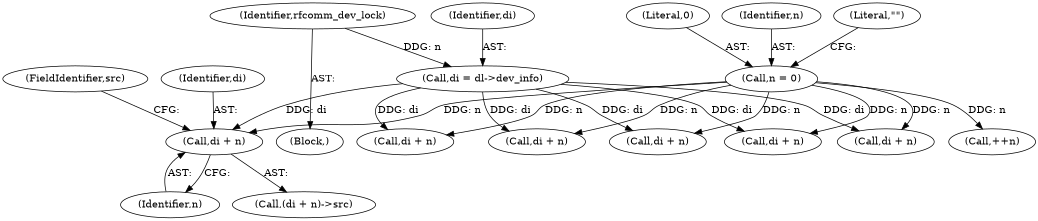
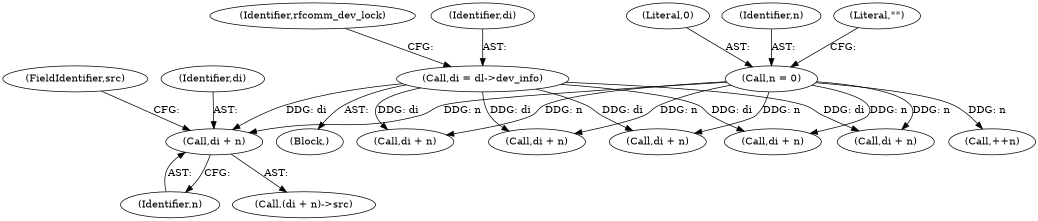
edge "(Identifier,rfcomm_dev_lock)" -> "(Call,di = dl->dev_info)": label "DDG: n" -> "CFG: "
edge "(Identifier,rfcomm_dev_lock)" -> "(Block,)": now "(Call,di = dl->dev_info)" -> "(Block,)"
